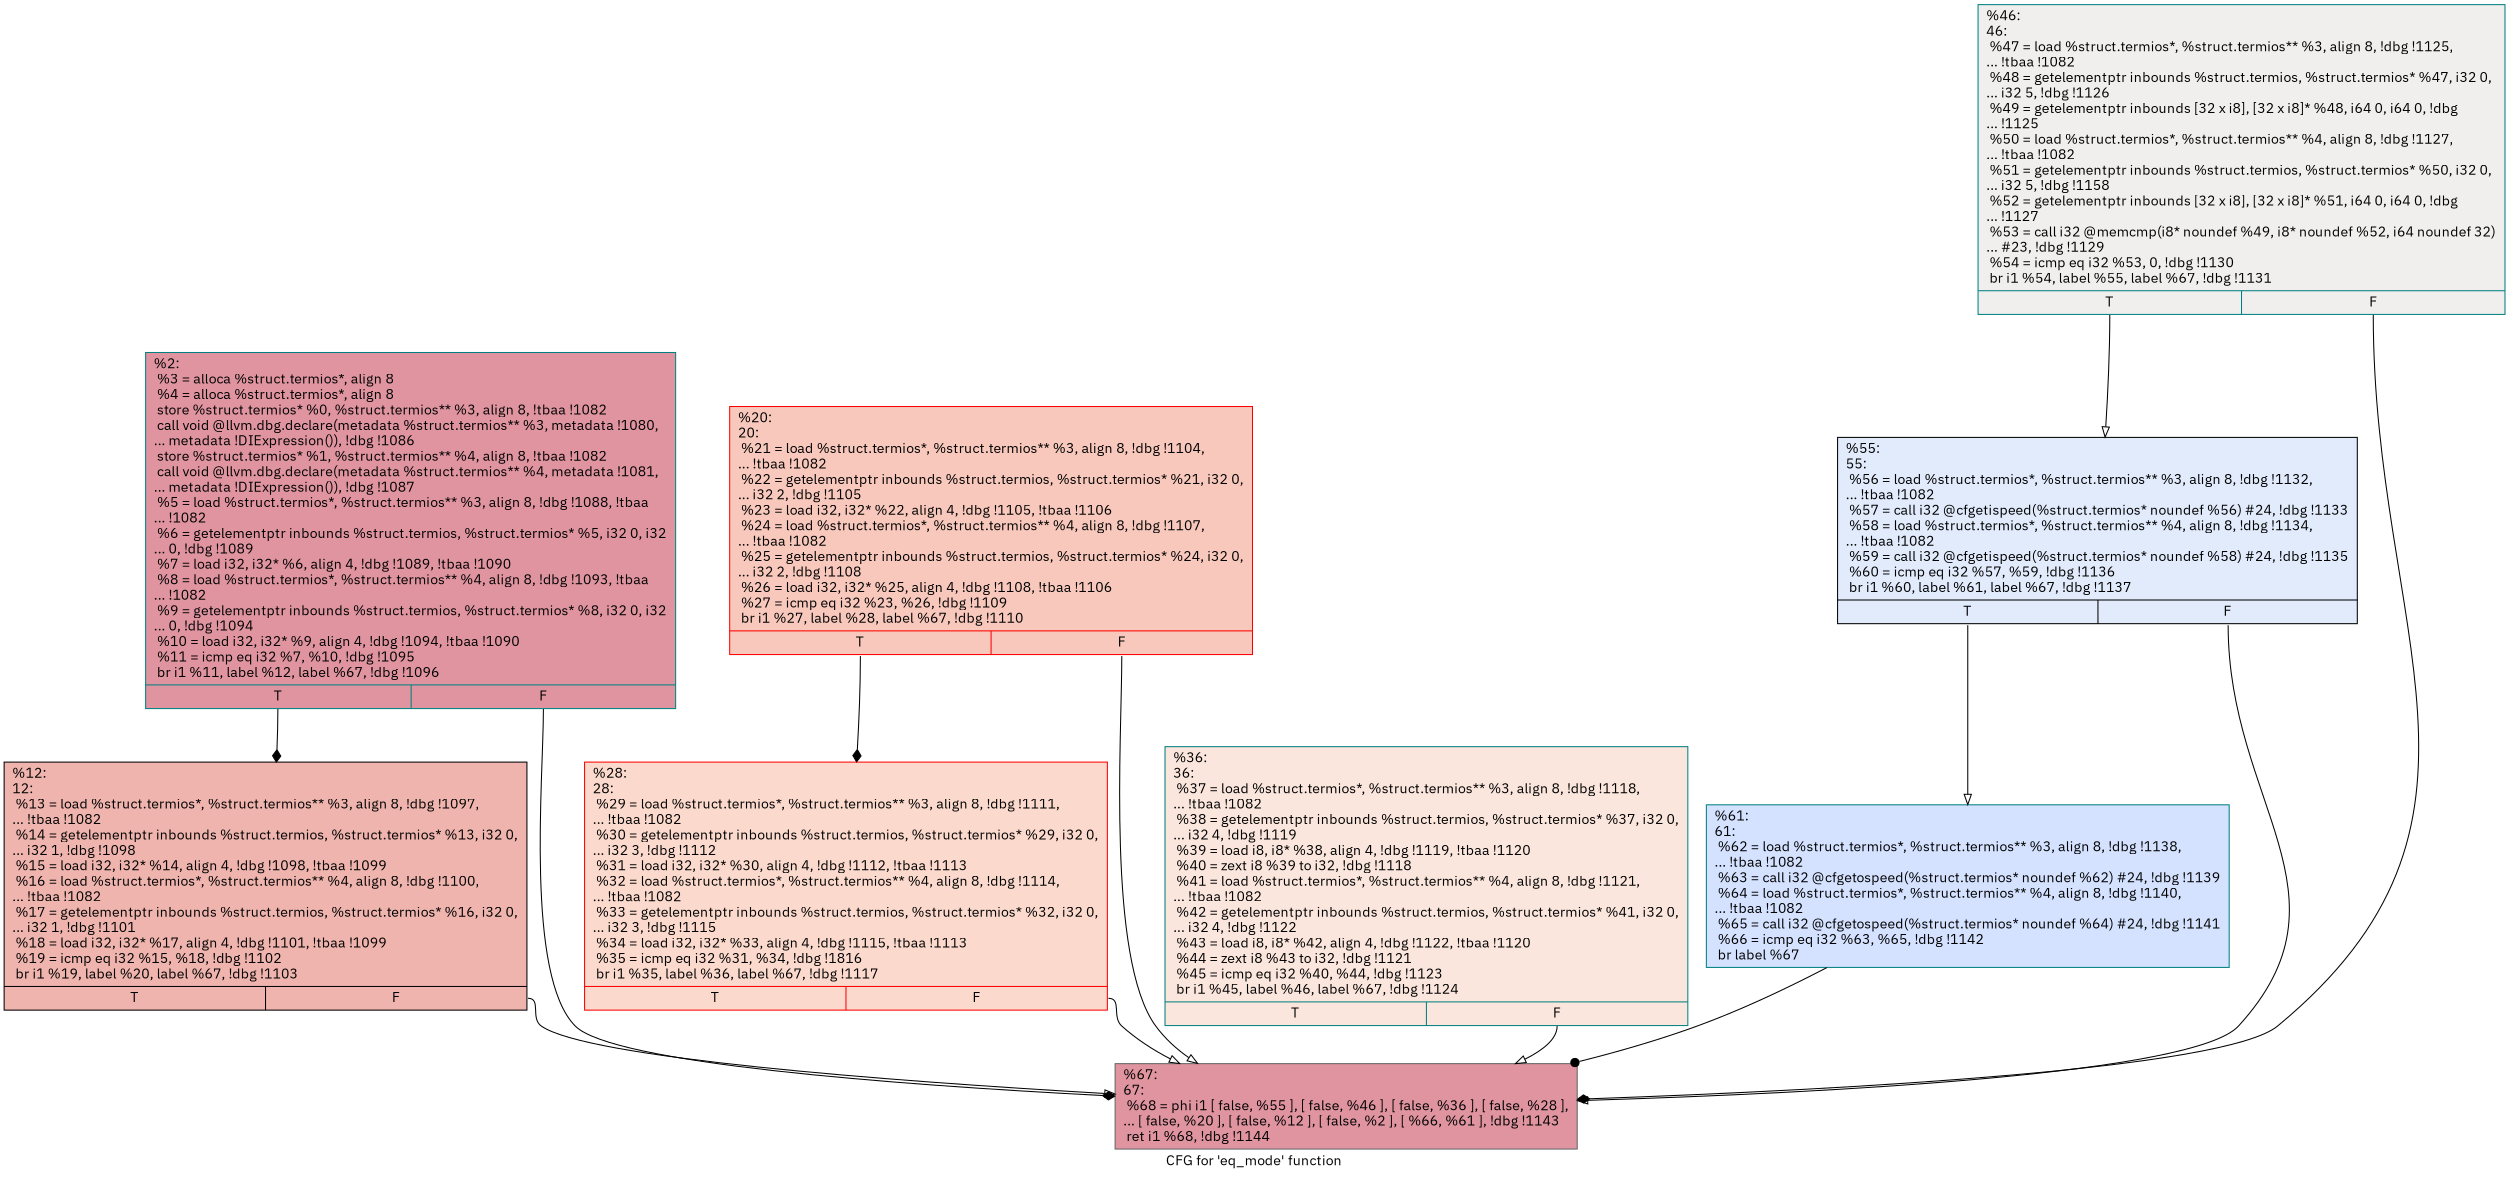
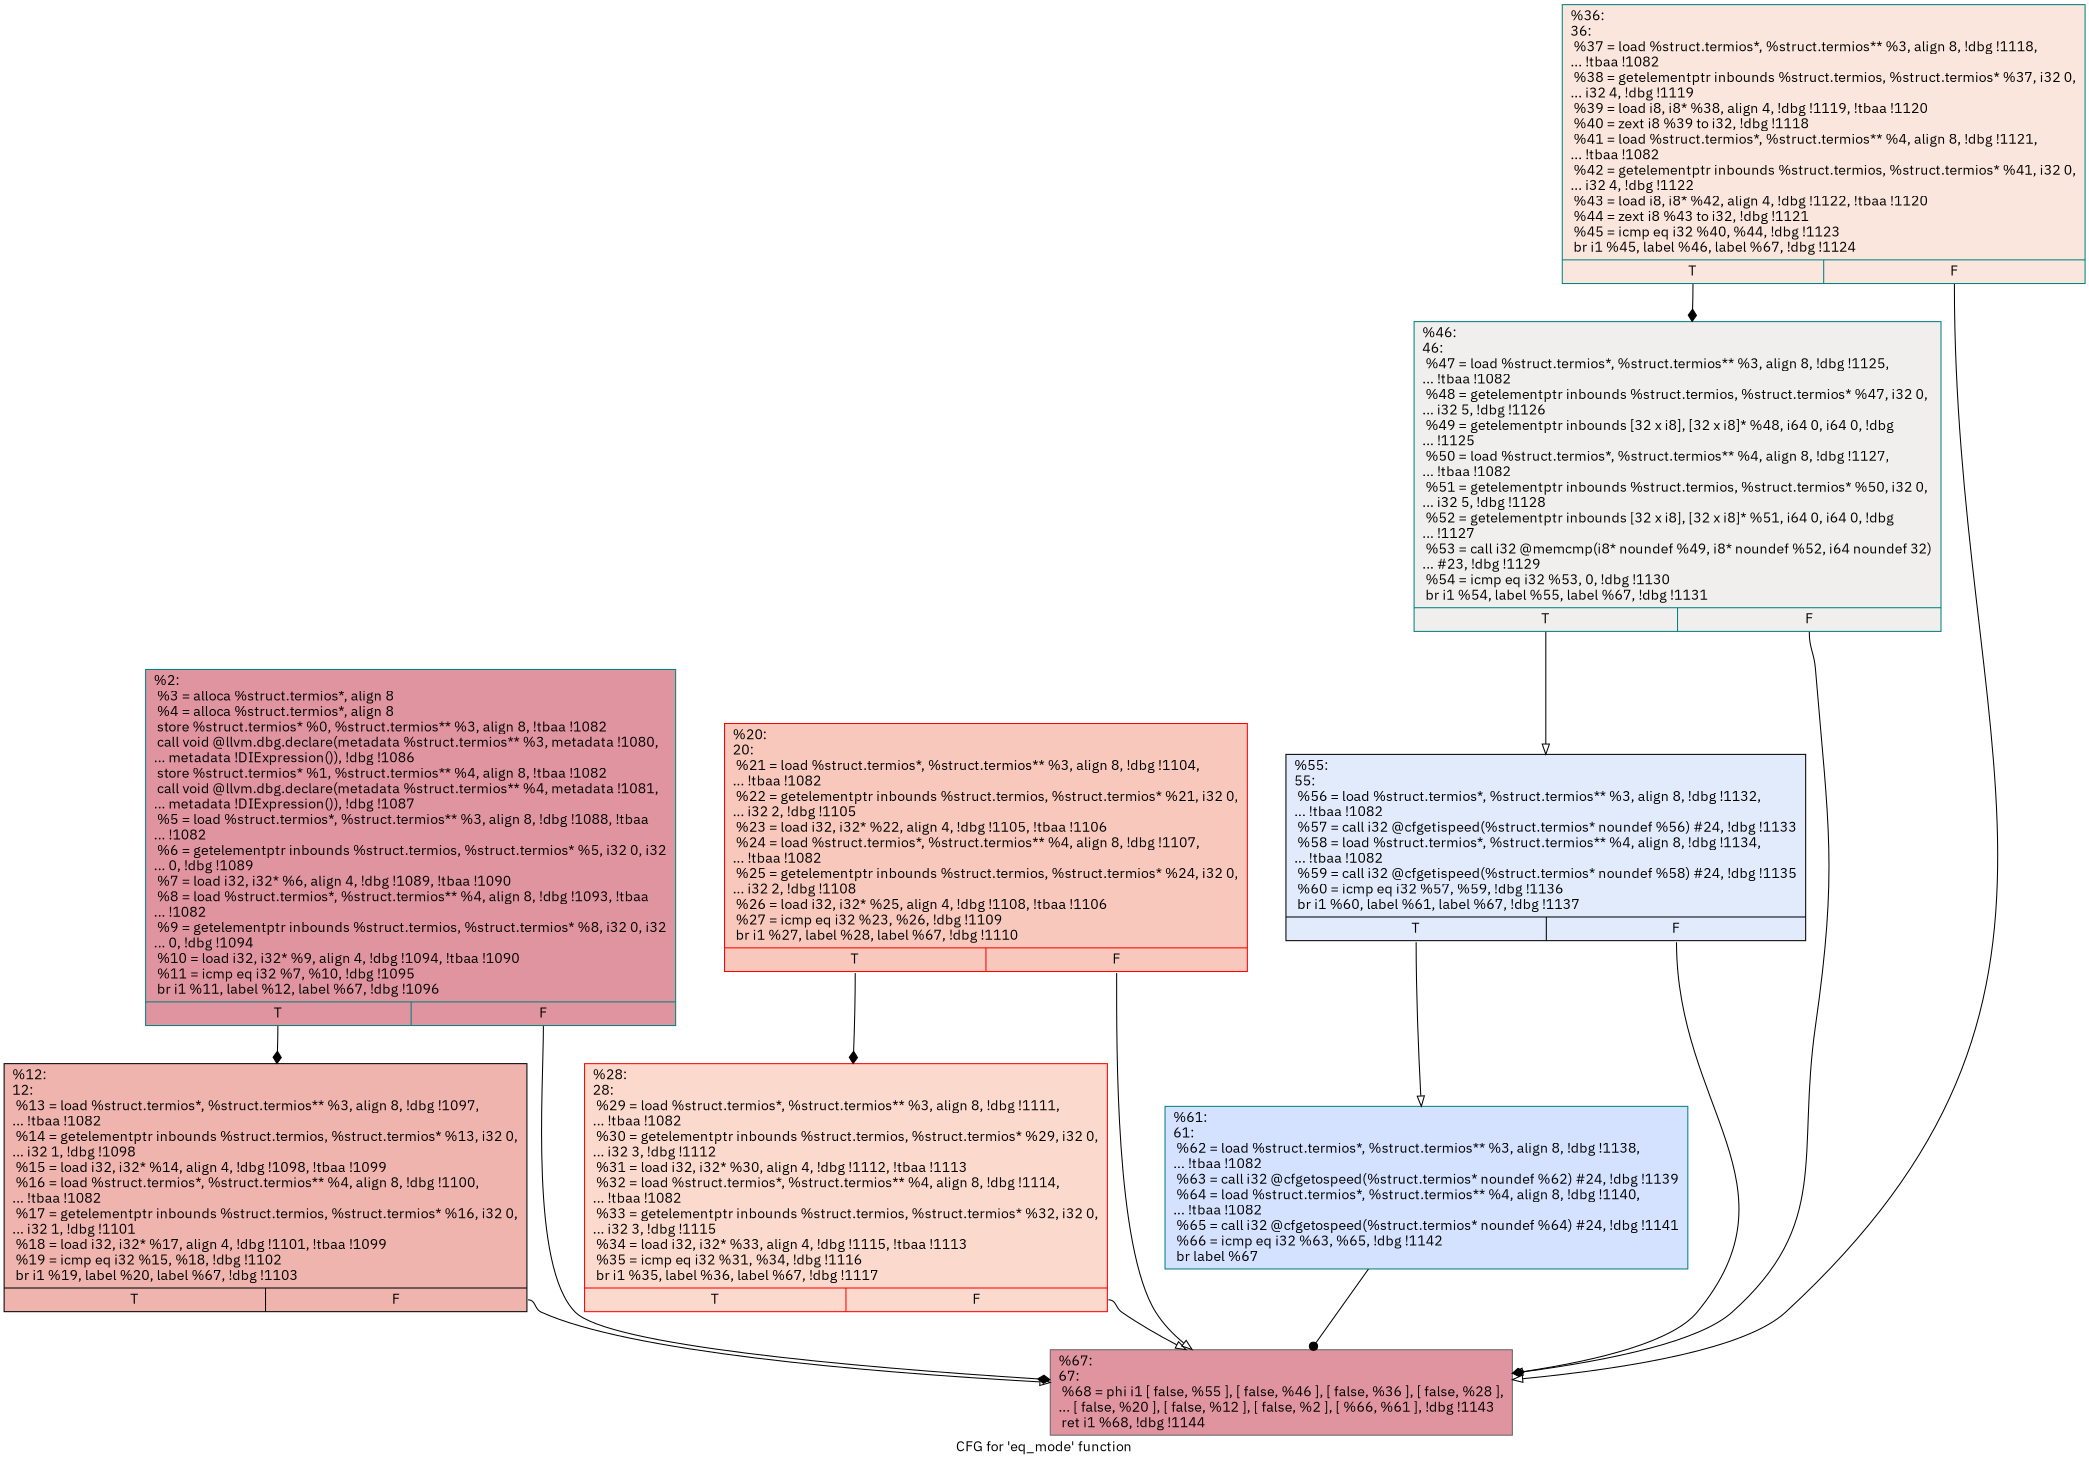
node "%46:": text "... i32 5, !dbg !1158" -> "... i32 5, !dbg !1128"
edge "%36:" -> "%46:": added
node "%28:": text "%35 = icmp eq i32 %31, %34, !dbg !1816" -> "%35 = icmp eq i32 %31, %34, !dbg !1116"
